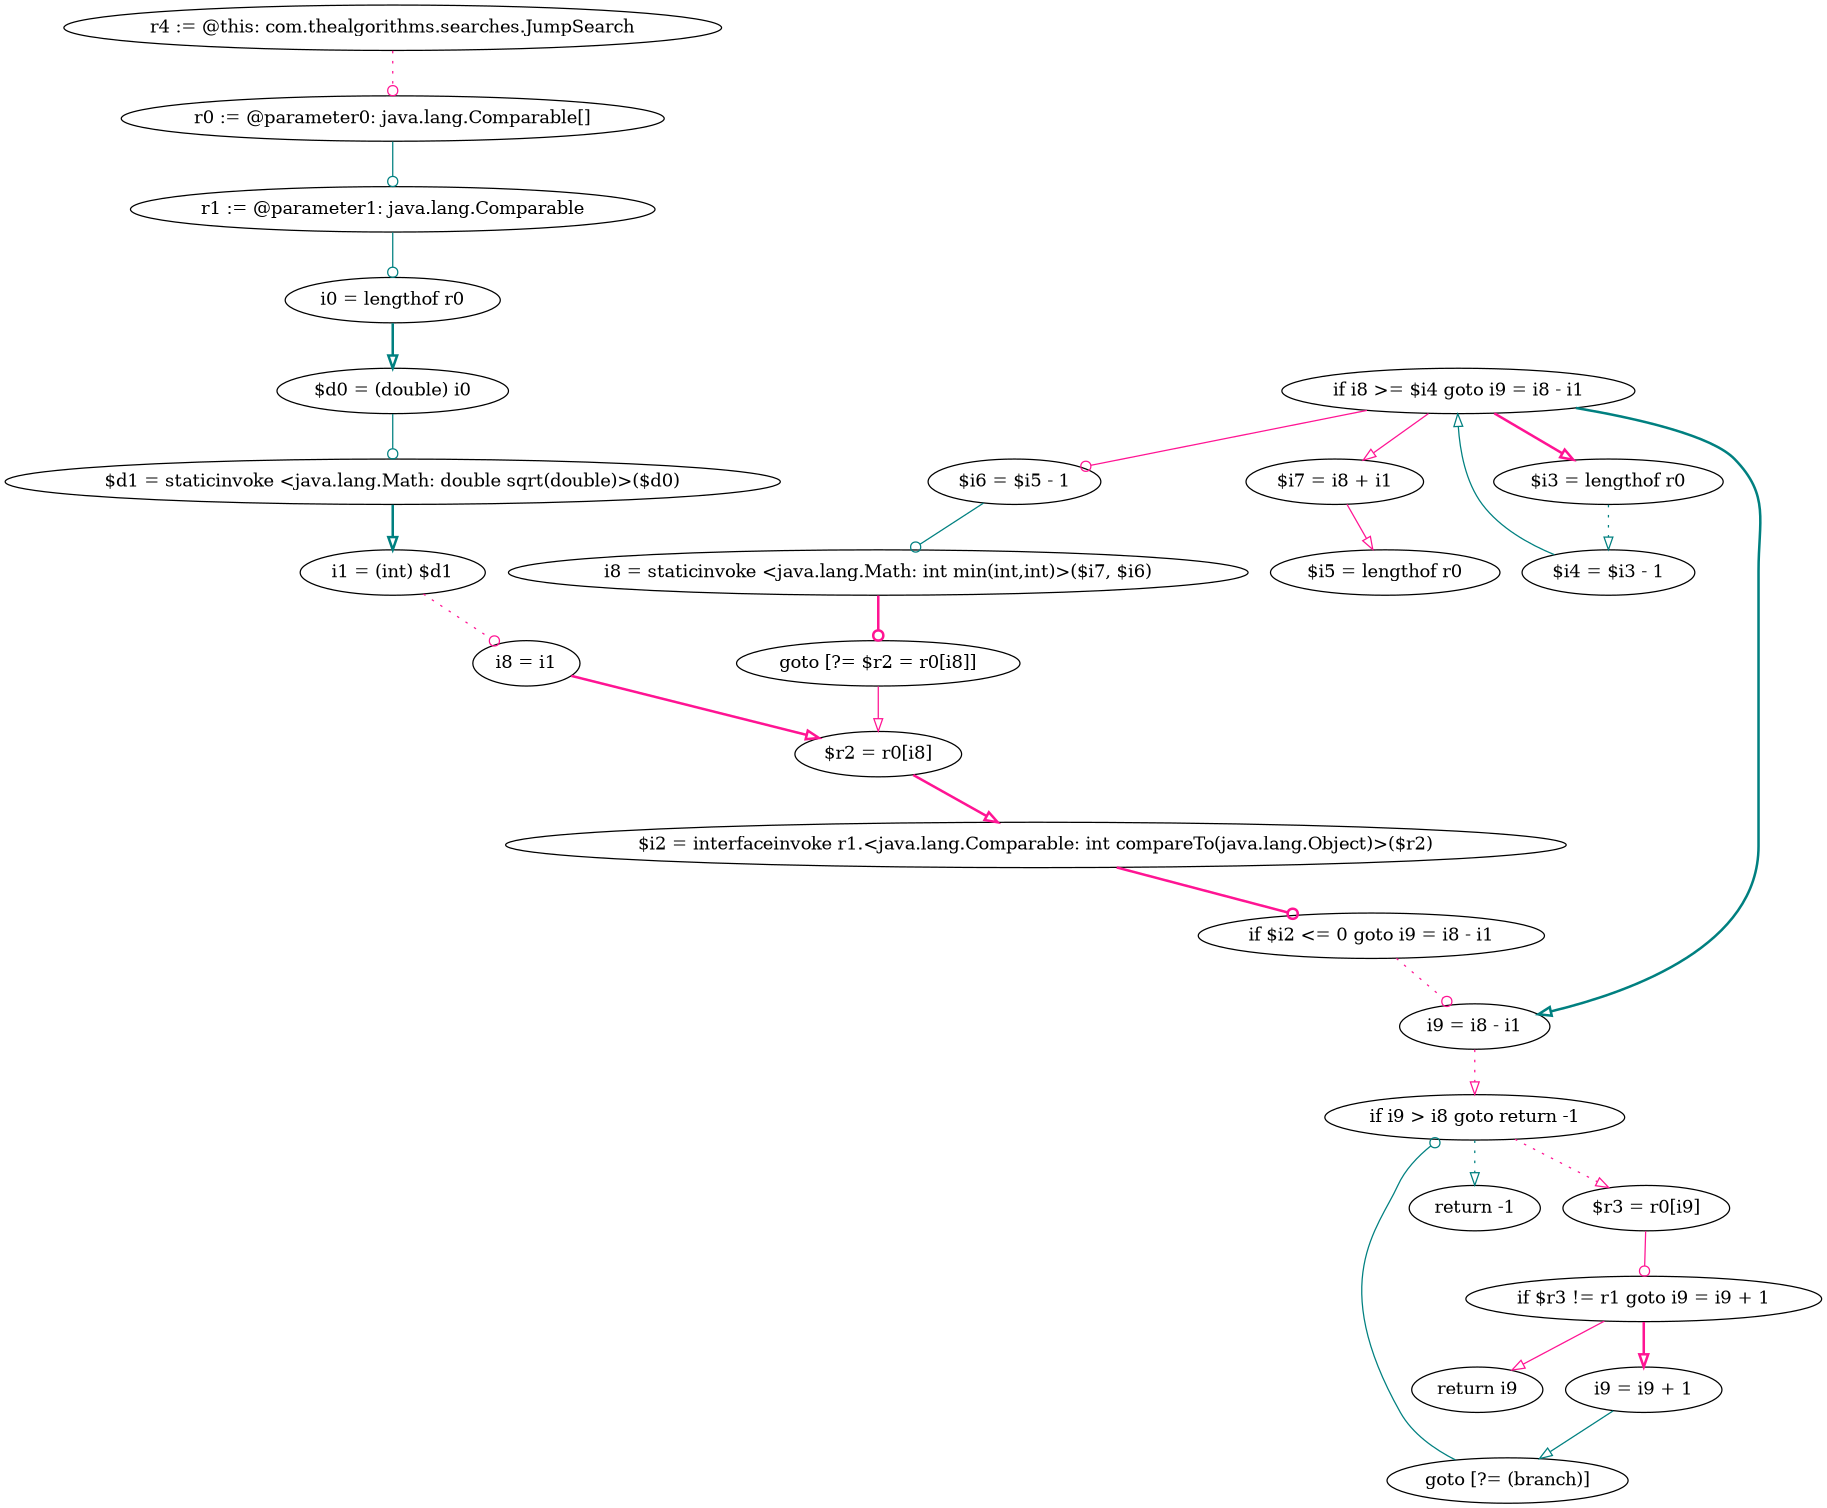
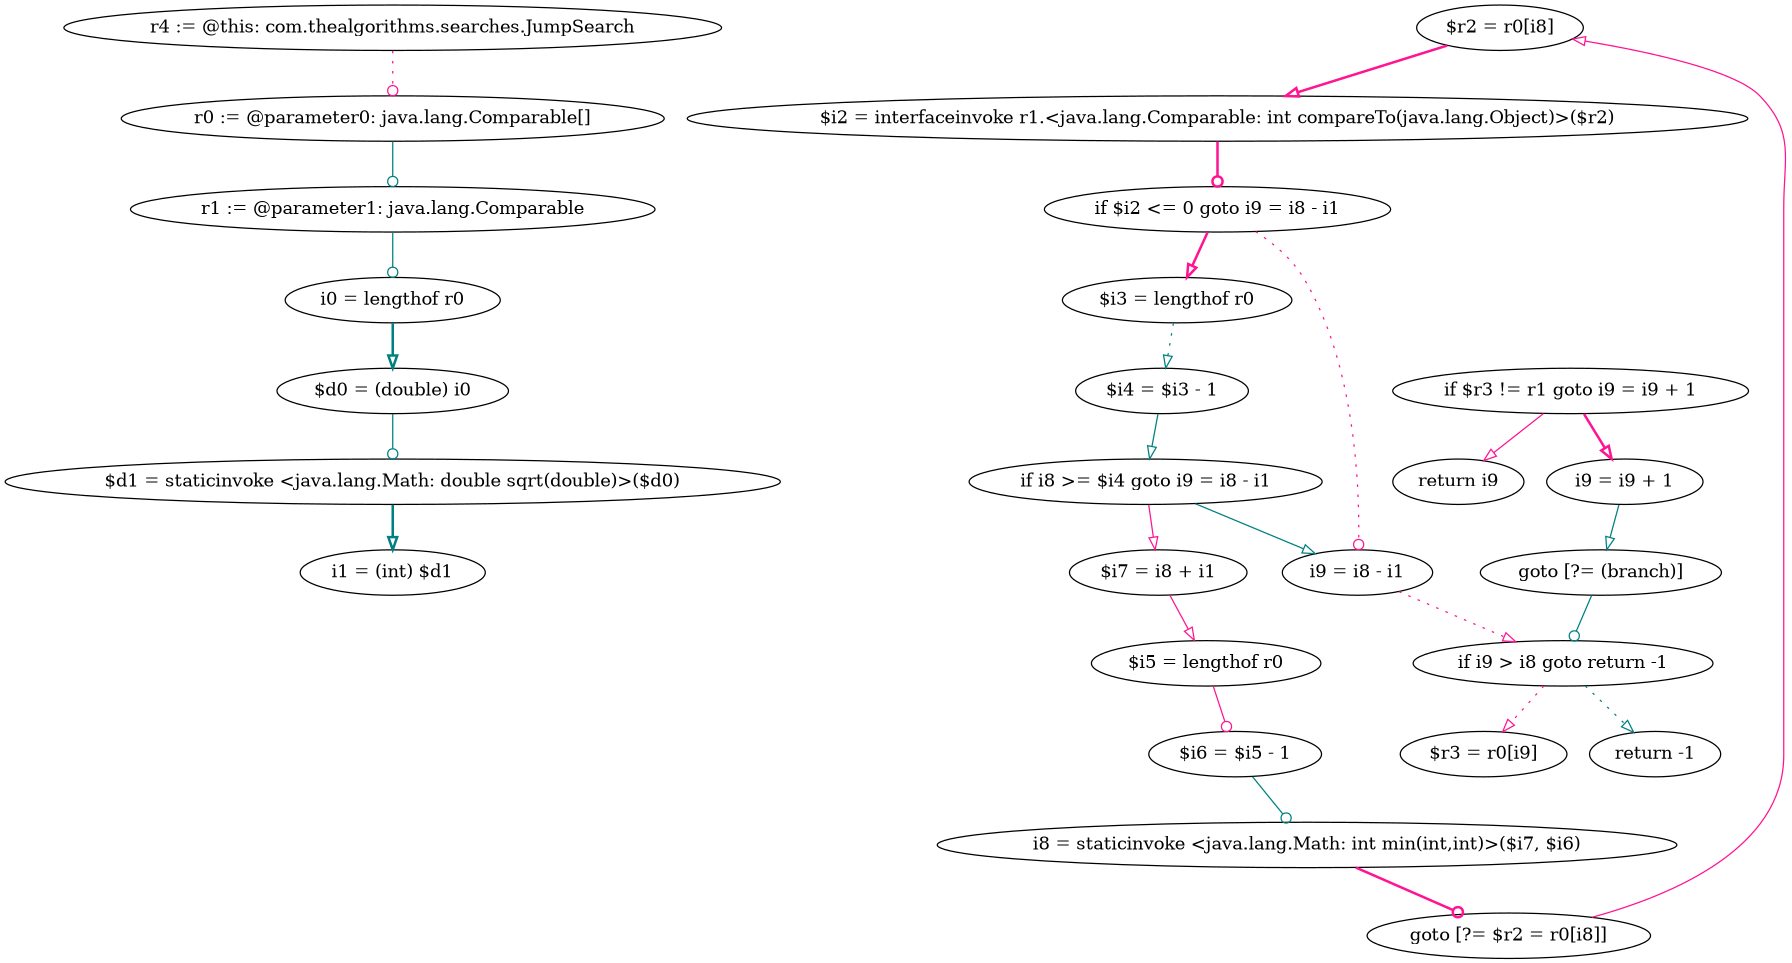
edge "if i8 >= $i4 goto i9 = i8 - i1" -> "$i3 = lengthof r0": now "if $i2 <= 0 goto i9 = i8 - i1" -> "$i3 = lengthof r0"
edge "if i8 >= $i4 goto i9 = i8 - i1" -> "$i6 = $i5 - 1": now "$i5 = lengthof r0" -> "$i6 = $i5 - 1"
node "i8 = i1": removed
edge "if i8 >= $i4 goto i9 = i8 - i1" -> "i9 = i8 - i1": style bold -> solid
edge "$r3 = r0[i9]" -> "if $r3 != r1 goto i9 = i9 + 1": removed
